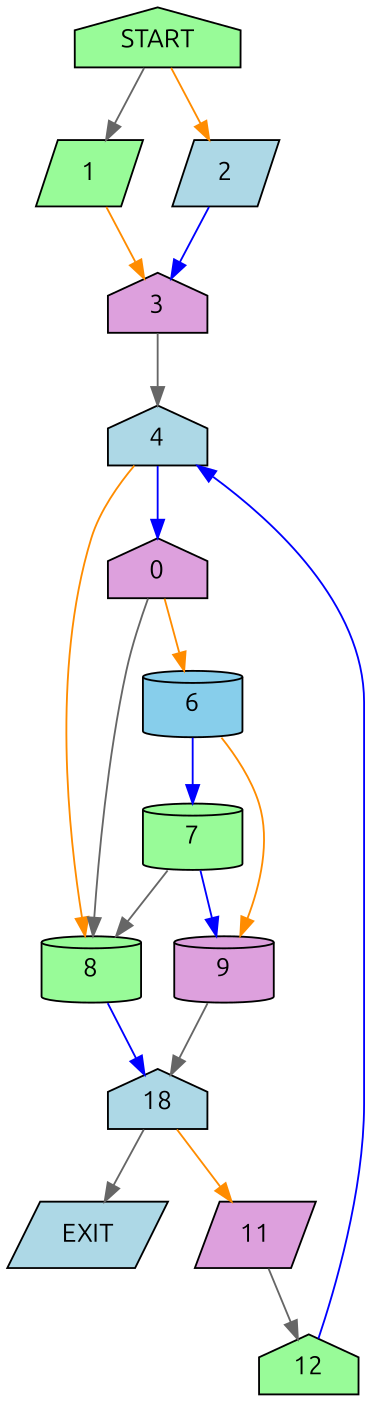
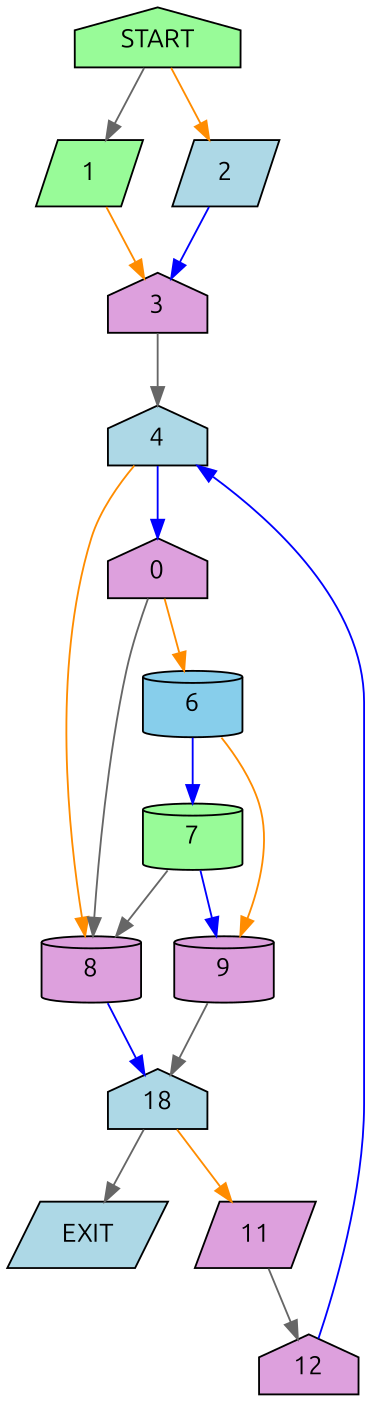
node "8": fillcolor palegreen -> plum
node "12": fillcolor palegreen -> plum
